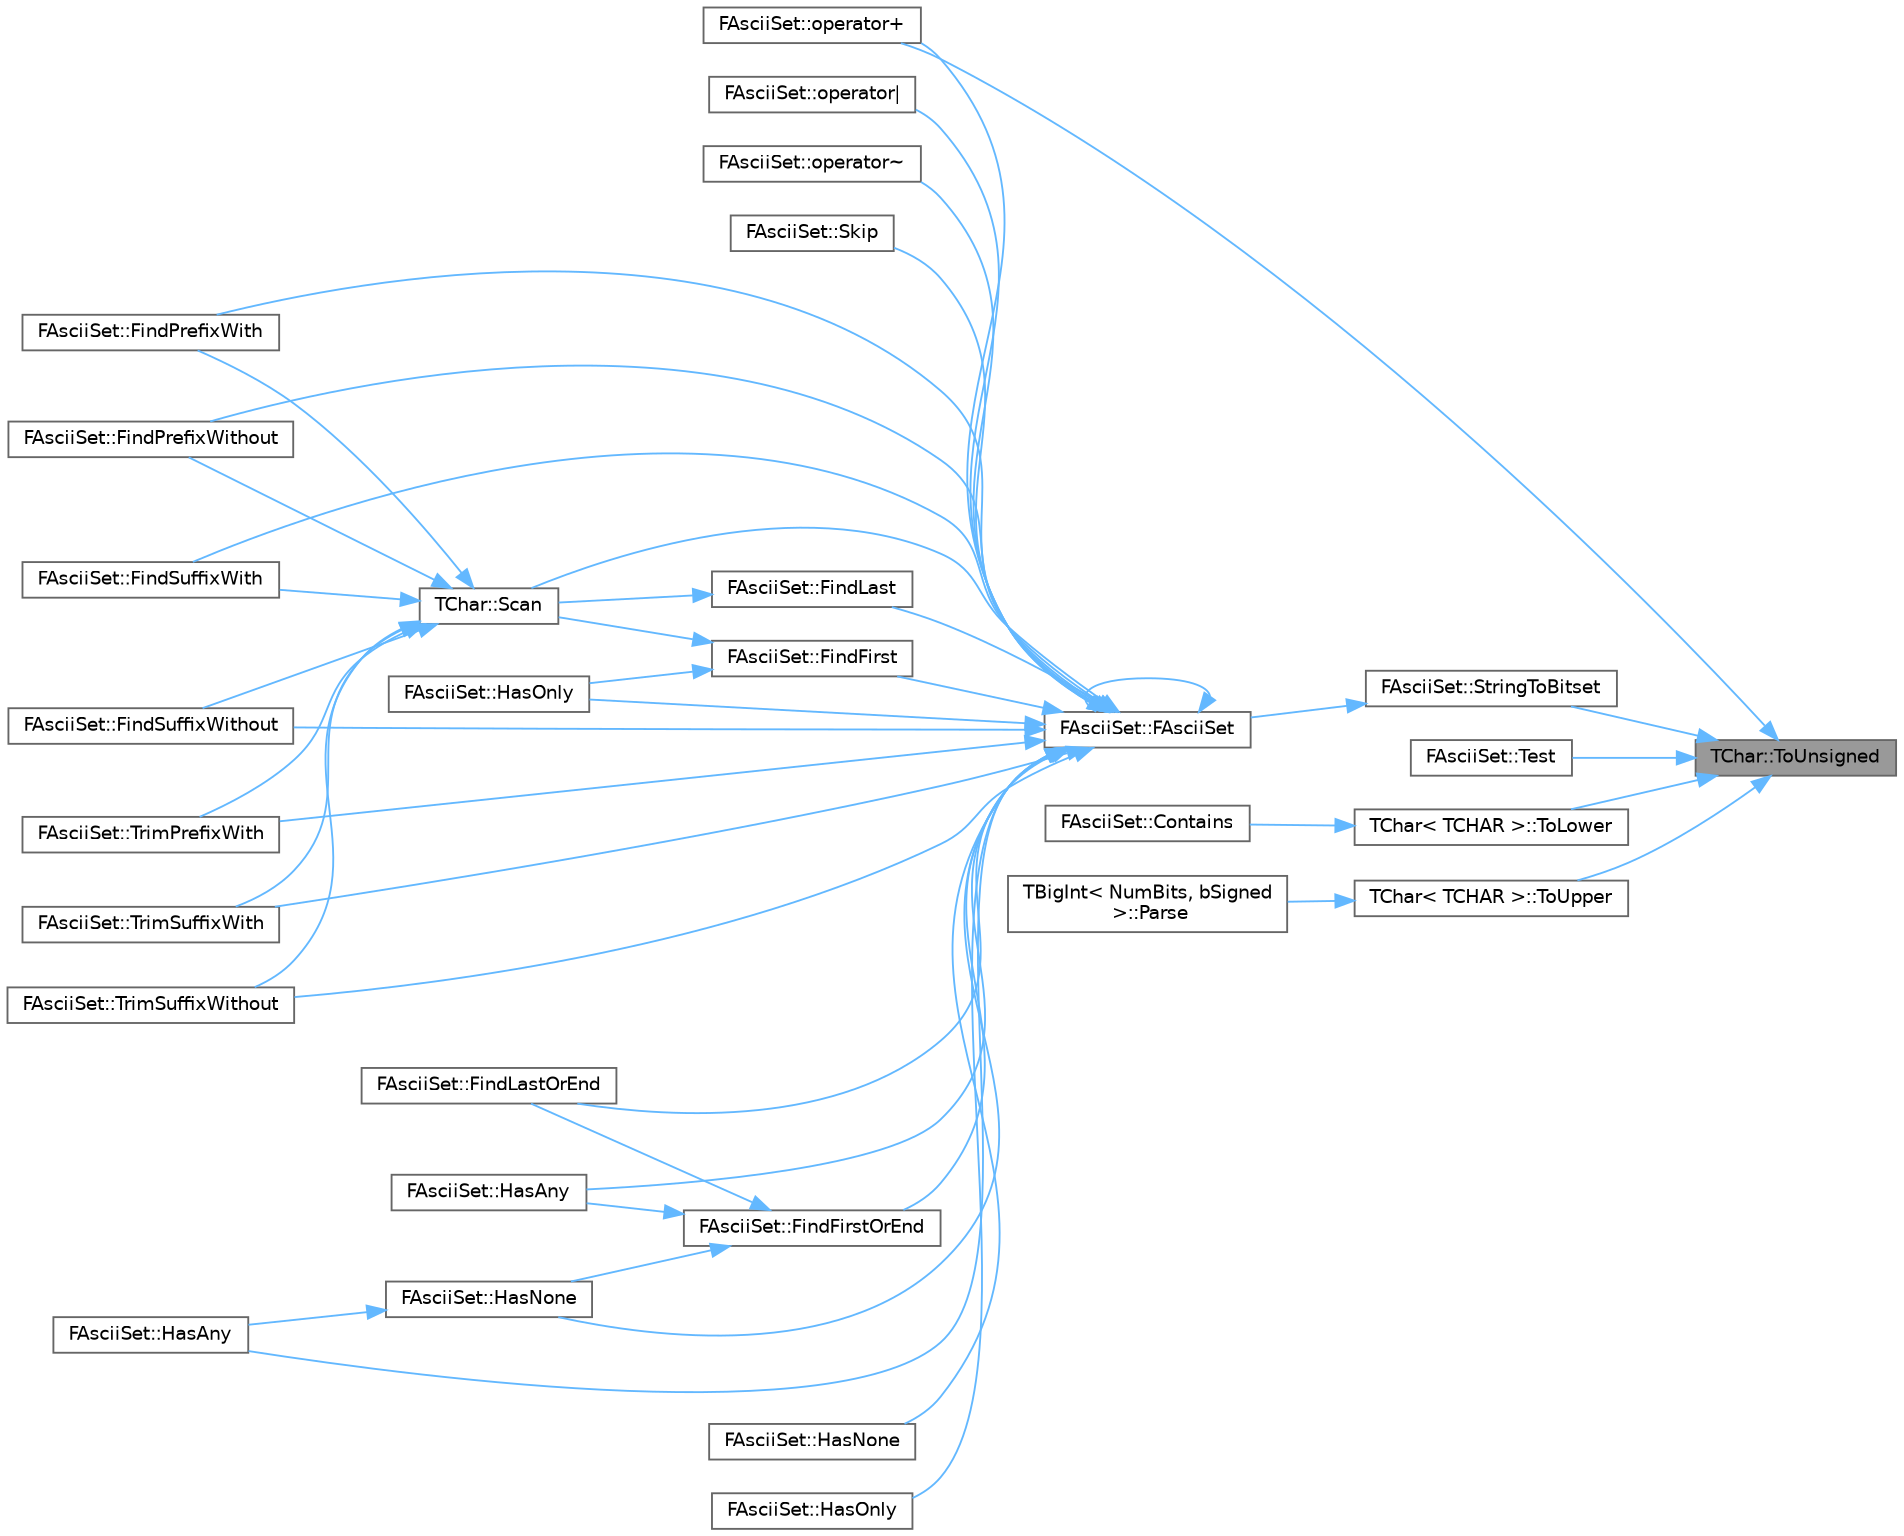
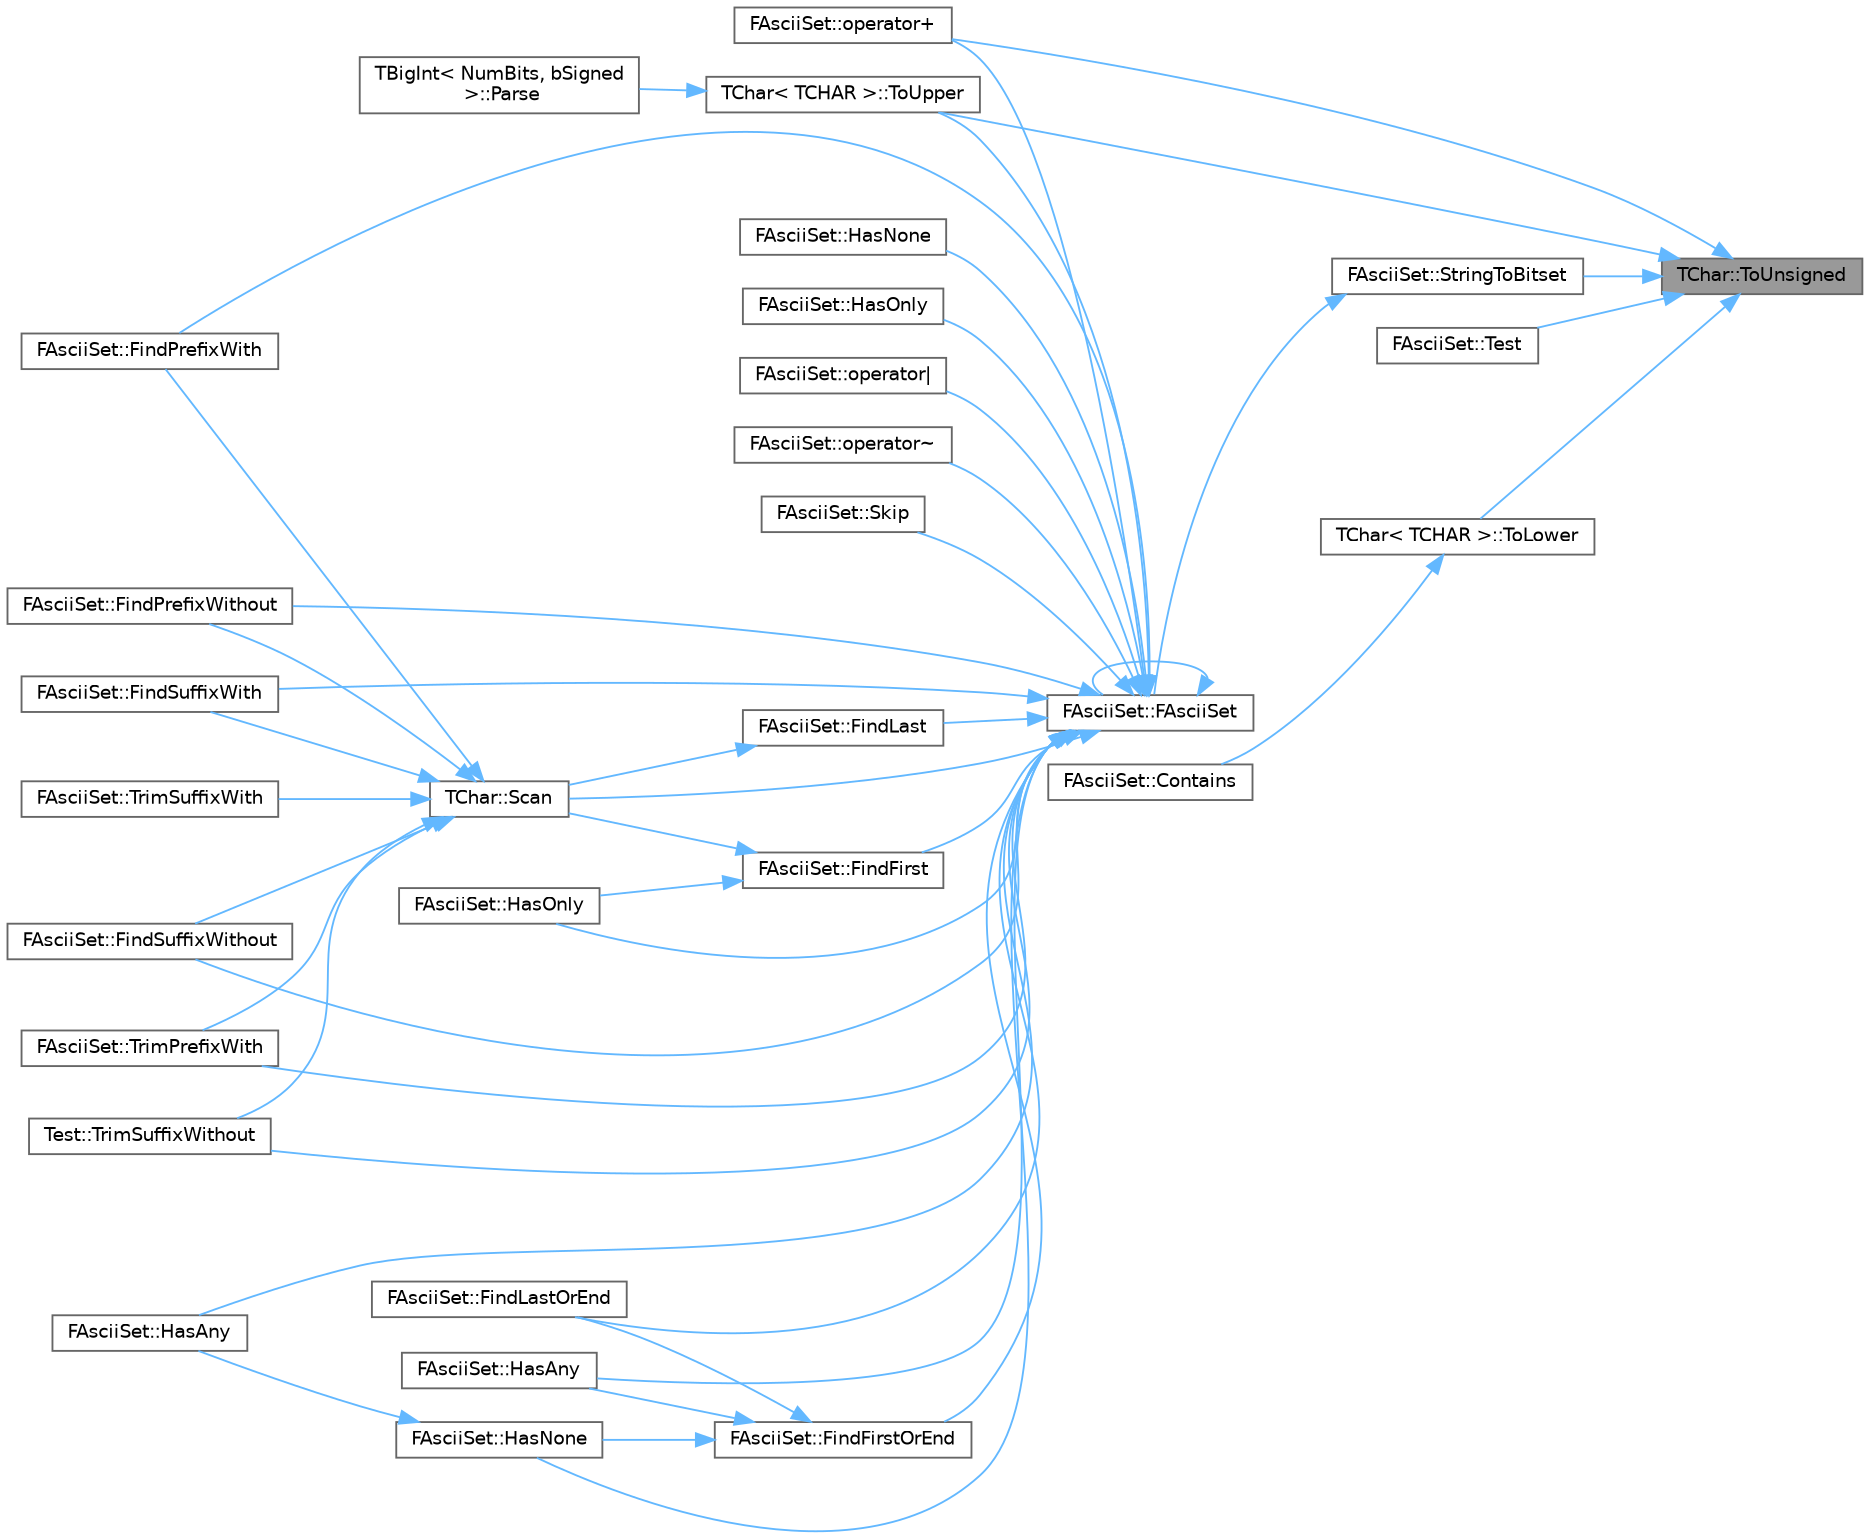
edge "FAsciiSet::TrimSuffixWith" -> "FAsciiSet::FAsciiSet": now "TChar< TCHAR >::ToUpper" -> "FAsciiSet::FAsciiSet"
node "FAsciiSet::TrimSuffixWithout": label "FAsciiSet::TrimSuffixWithout" -> "Test::TrimSuffixWithout"
